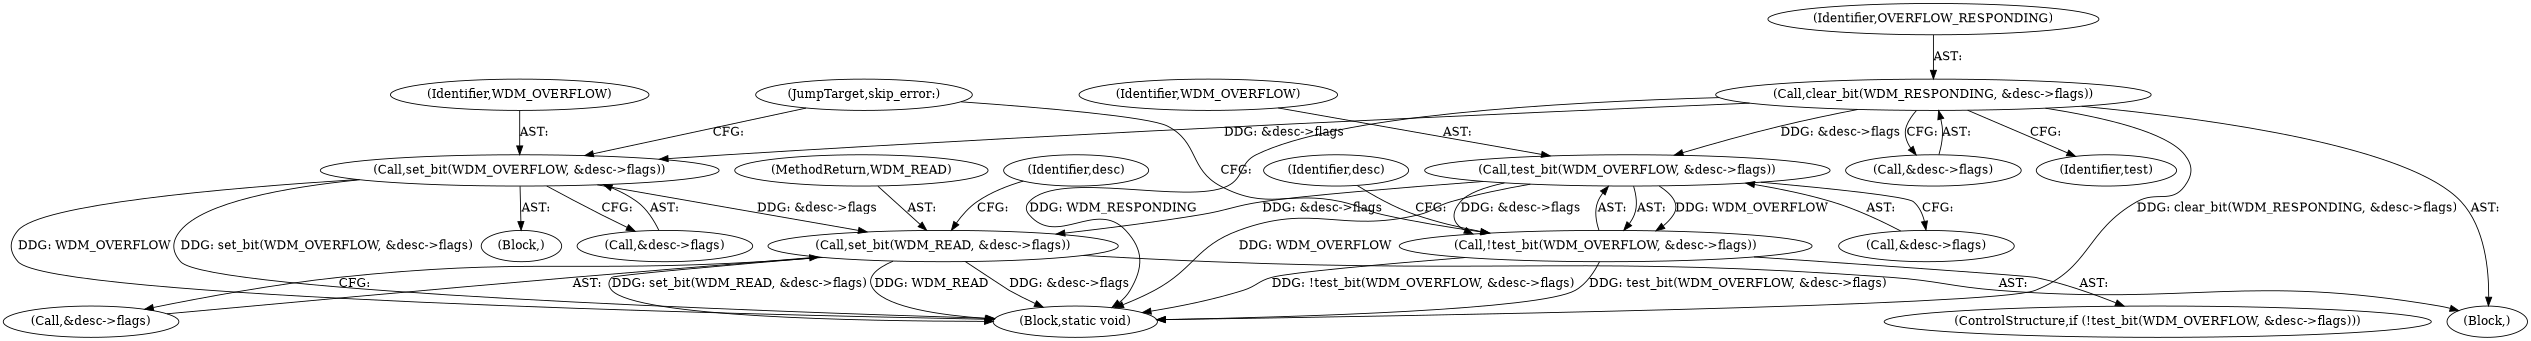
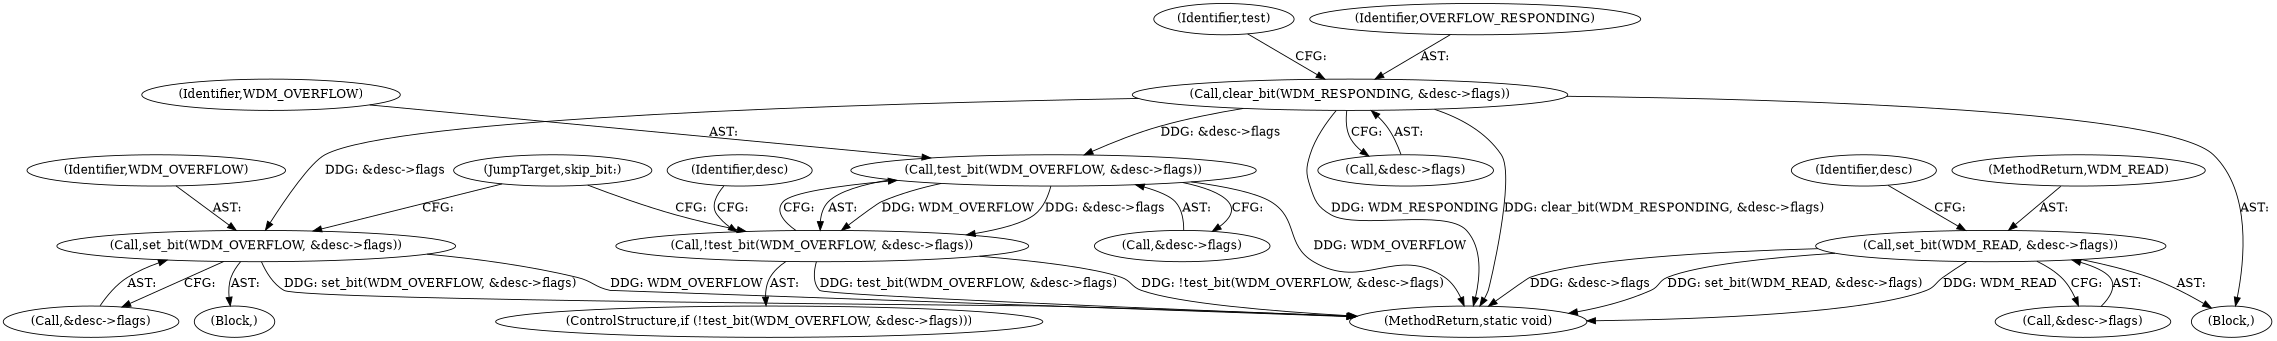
node "(JumpTarget,skip_error:)": label "(JumpTarget,skip_error:)" -> "(JumpTarget,skip_bit:)"
edge "(Call,clear_bit(WDM_RESPONDING, &desc->flags))" -> "(Identifier,test)": reversed
edge "(Call,test_bit(WDM_OVERFLOW, &desc->flags))" -> "(Call,set_bit(WDM_READ, &desc->flags))": removed, label "DDG: &desc->flags"
edge "(Call,set_bit(WDM_OVERFLOW, &desc->flags))" -> "(Call,set_bit(WDM_READ, &desc->flags))": removed, label "DDG: &desc->flags"
edge "(Call,!test_bit(WDM_OVERFLOW, &desc->flags))" -> "(Call,test_bit(WDM_OVERFLOW, &desc->flags))": label "AST: " -> "CFG: "
node "(Block,static void)": label "(Block,static void)" -> "(MethodReturn,static void)"
